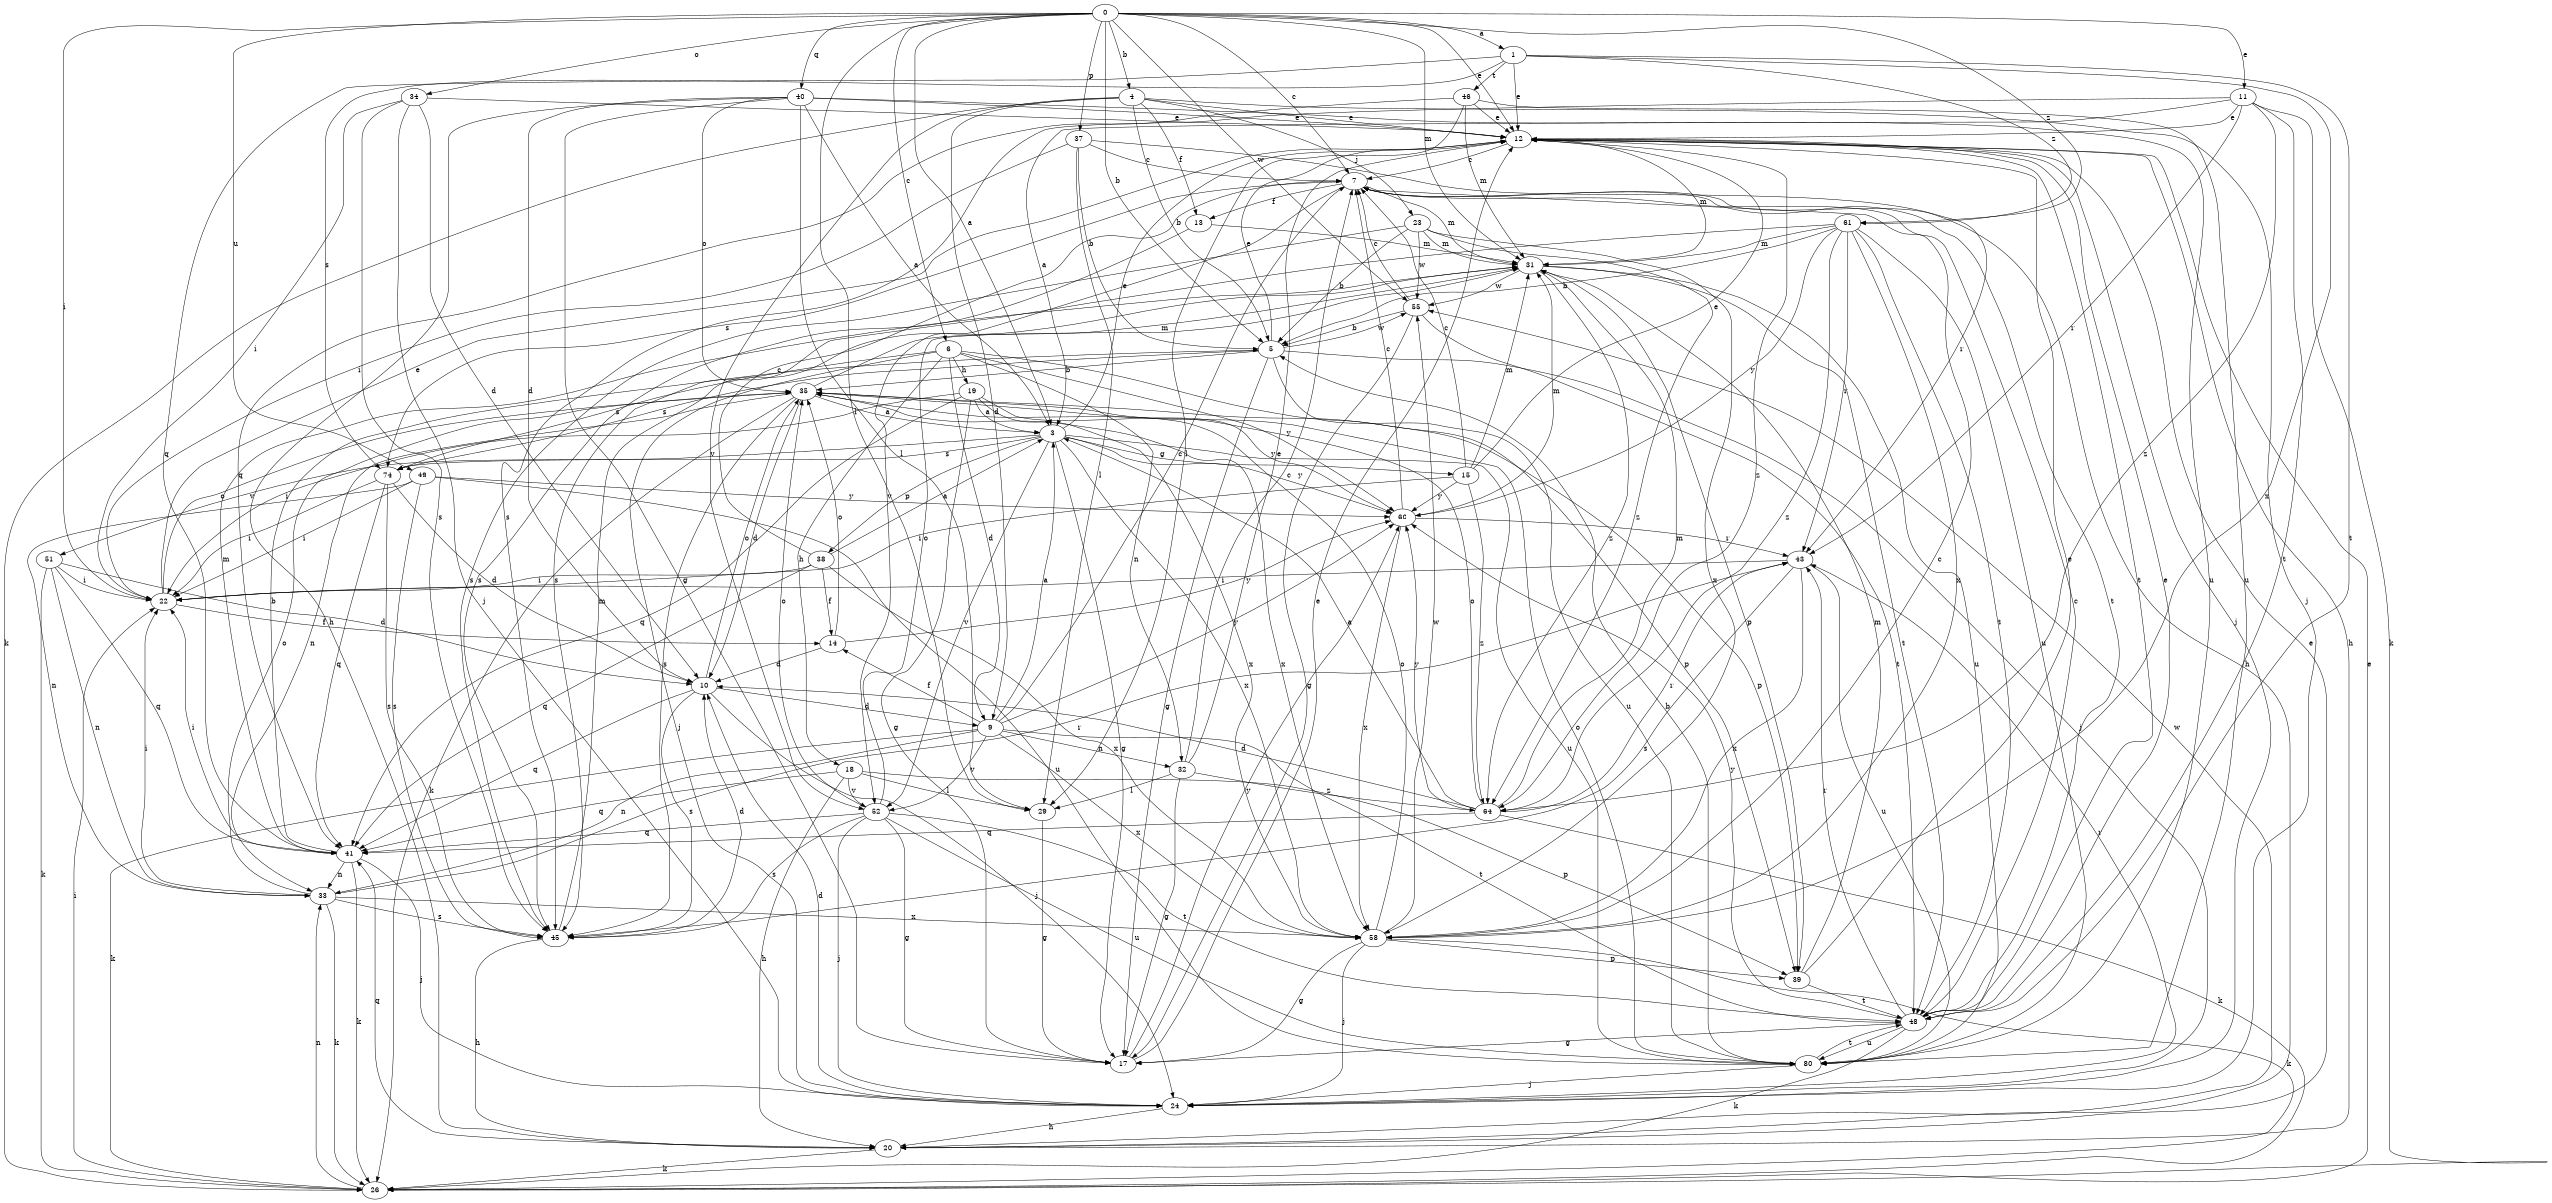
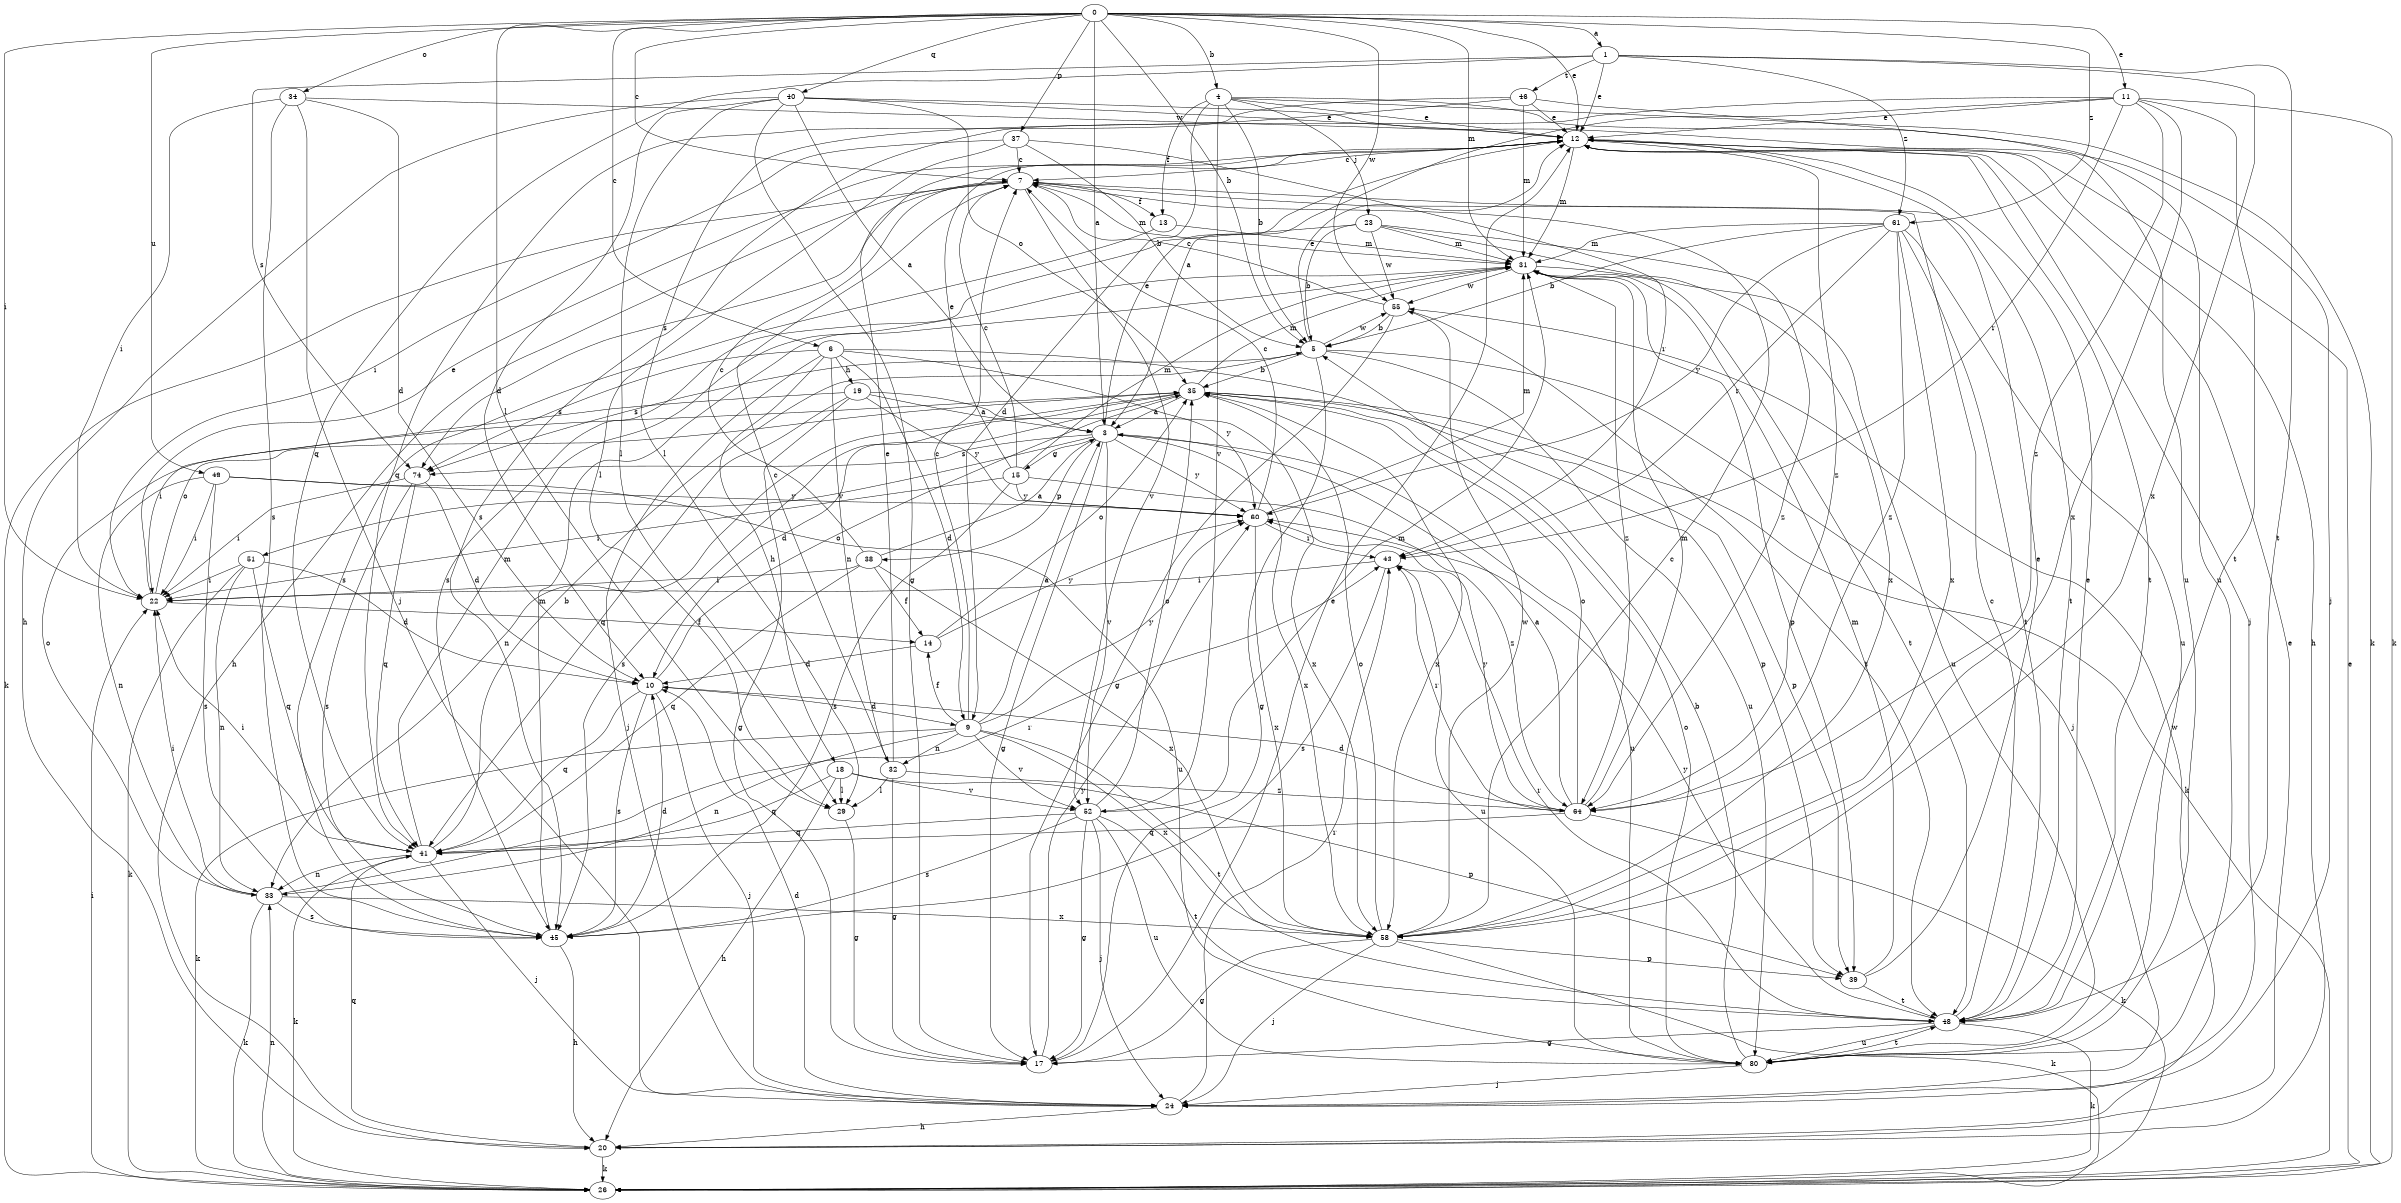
edge "34" -> "12": label "e" -> "w"
edge "61" -> "45": now "15" -> "45"
edge "52" -> "31": label "o" -> "m"
edge "7" -> "26": added, label "k"
edge "43" -> "58": now "11" -> "58"
